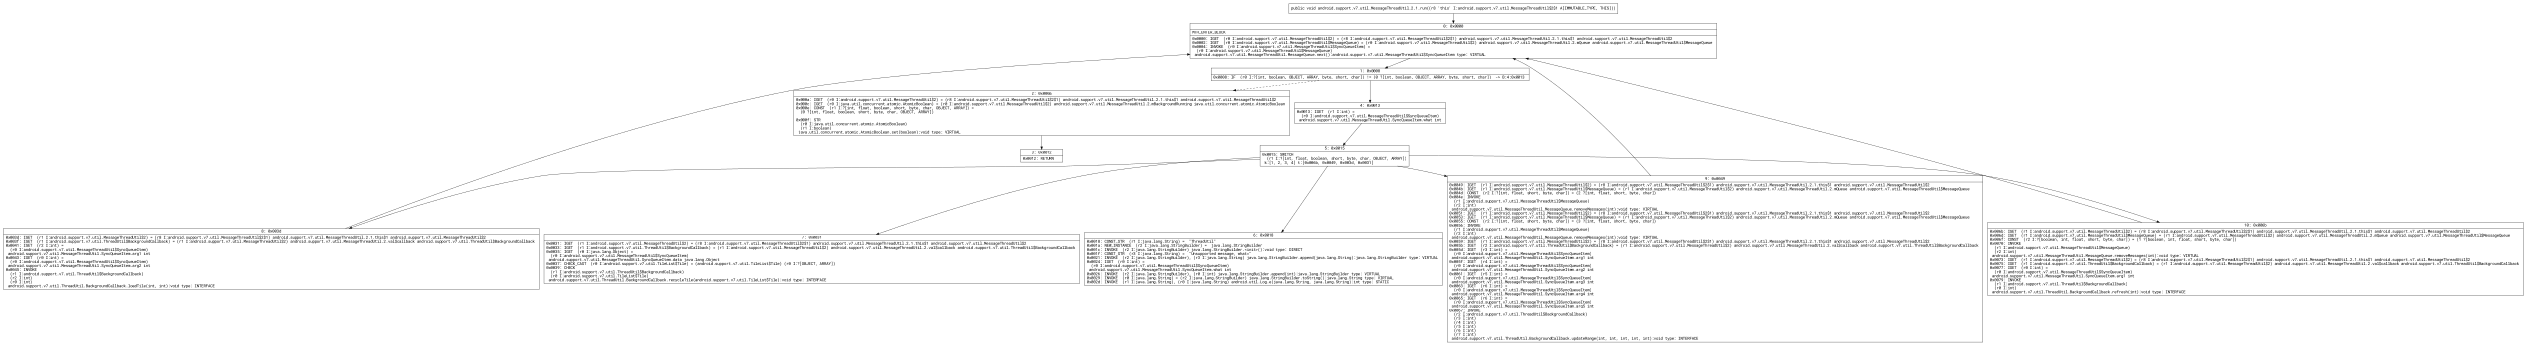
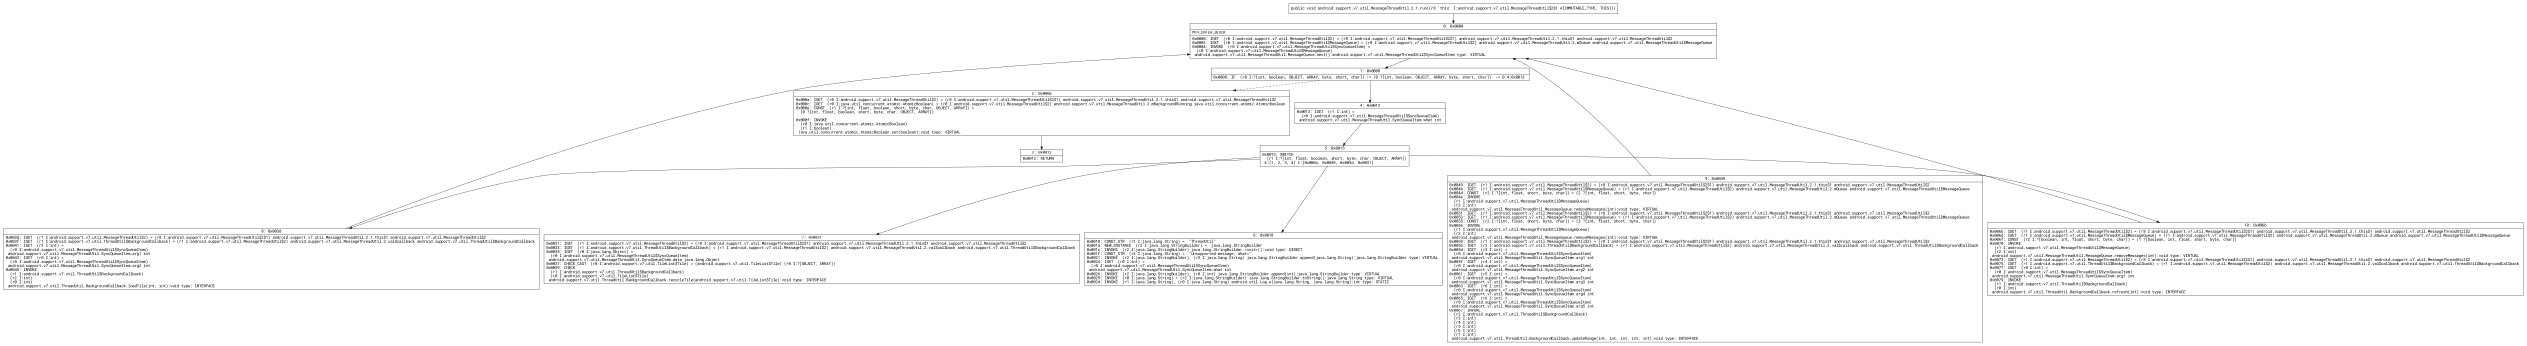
node "2: 0x000a": text "0x000f: STR" -> "0x000f: INVOKE"
edge "5: 0x0015" -> "9: 0x0049": removed
